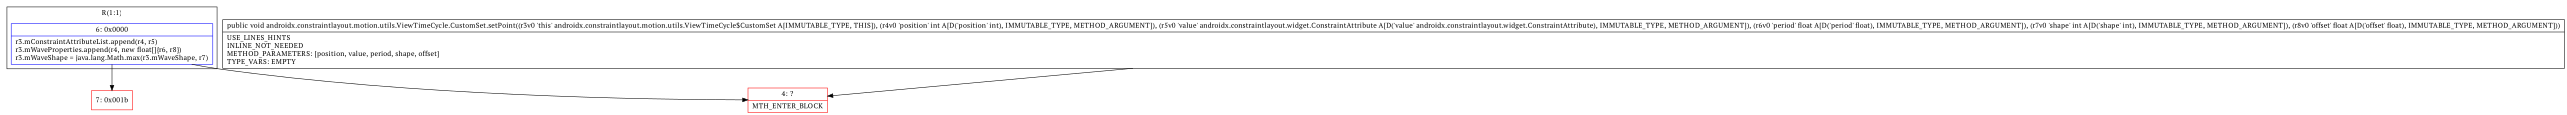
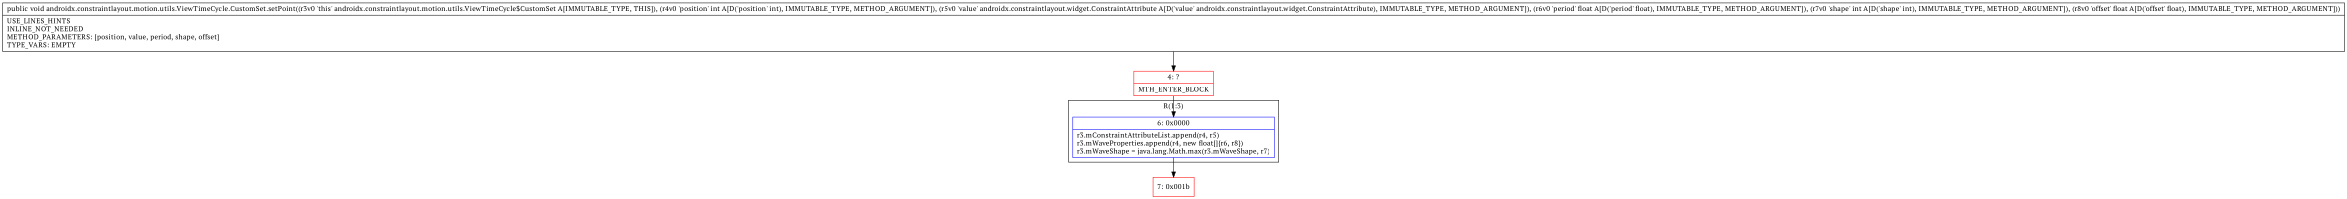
cluster "R(1:1)": label "R(1:1)" -> "R(1:3)"
edge "6: 0x0000" -> "4: ?": reversed
